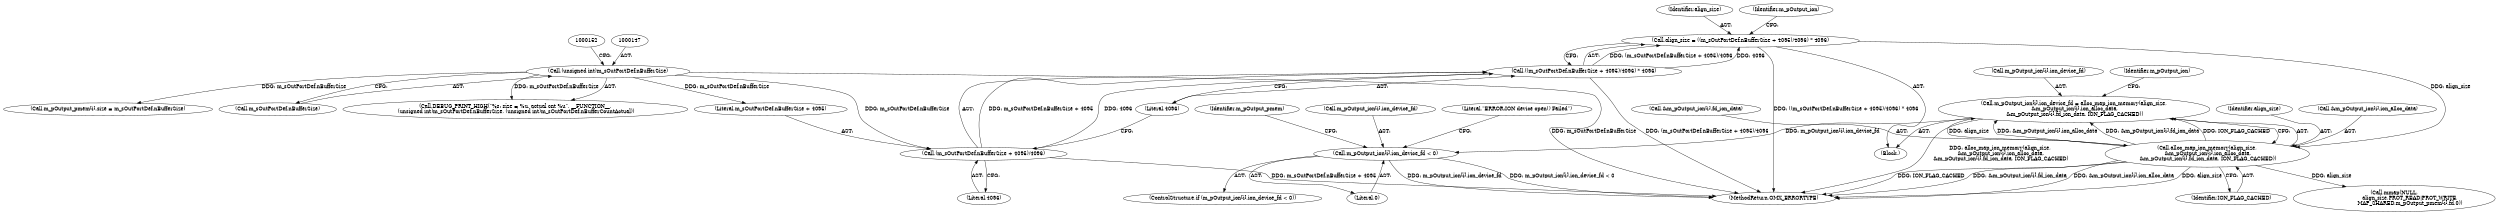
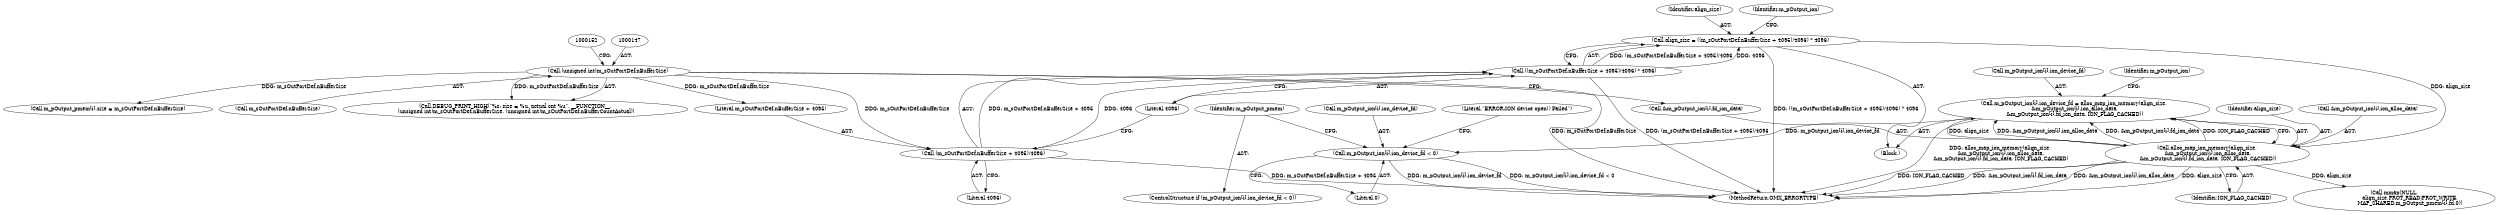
edge "(Call,(unsigned int)m_sOutPortDef.nBufferSize)" -> "(Call,m_sOutPortDef.nBufferSize)": now "(Call,(unsigned int)m_sOutPortDef.nBufferSize)" -> "(Call,&m_pOutput_ion[i].fd_ion_data)"
edge "(Call,m_pOutput_ion[i].ion_device_fd < 0)" -> "(ControlStructure,if (m_pOutput_ion[i].ion_device_fd < 0))": now "(Identifier,m_pOutput_pmem)" -> "(ControlStructure,if (m_pOutput_ion[i].ion_device_fd < 0))"
edge "(Call,m_pOutput_ion[i].ion_device_fd < 0)" -> "(Literal,0)": label "AST: " -> "CFG: "
